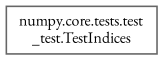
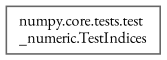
node "numpy.core.tests.test _test.TestIndices": label "numpy.core.tests.test _test.TestIndices" -> "numpy.core.tests.test _numeric.TestIndices"
